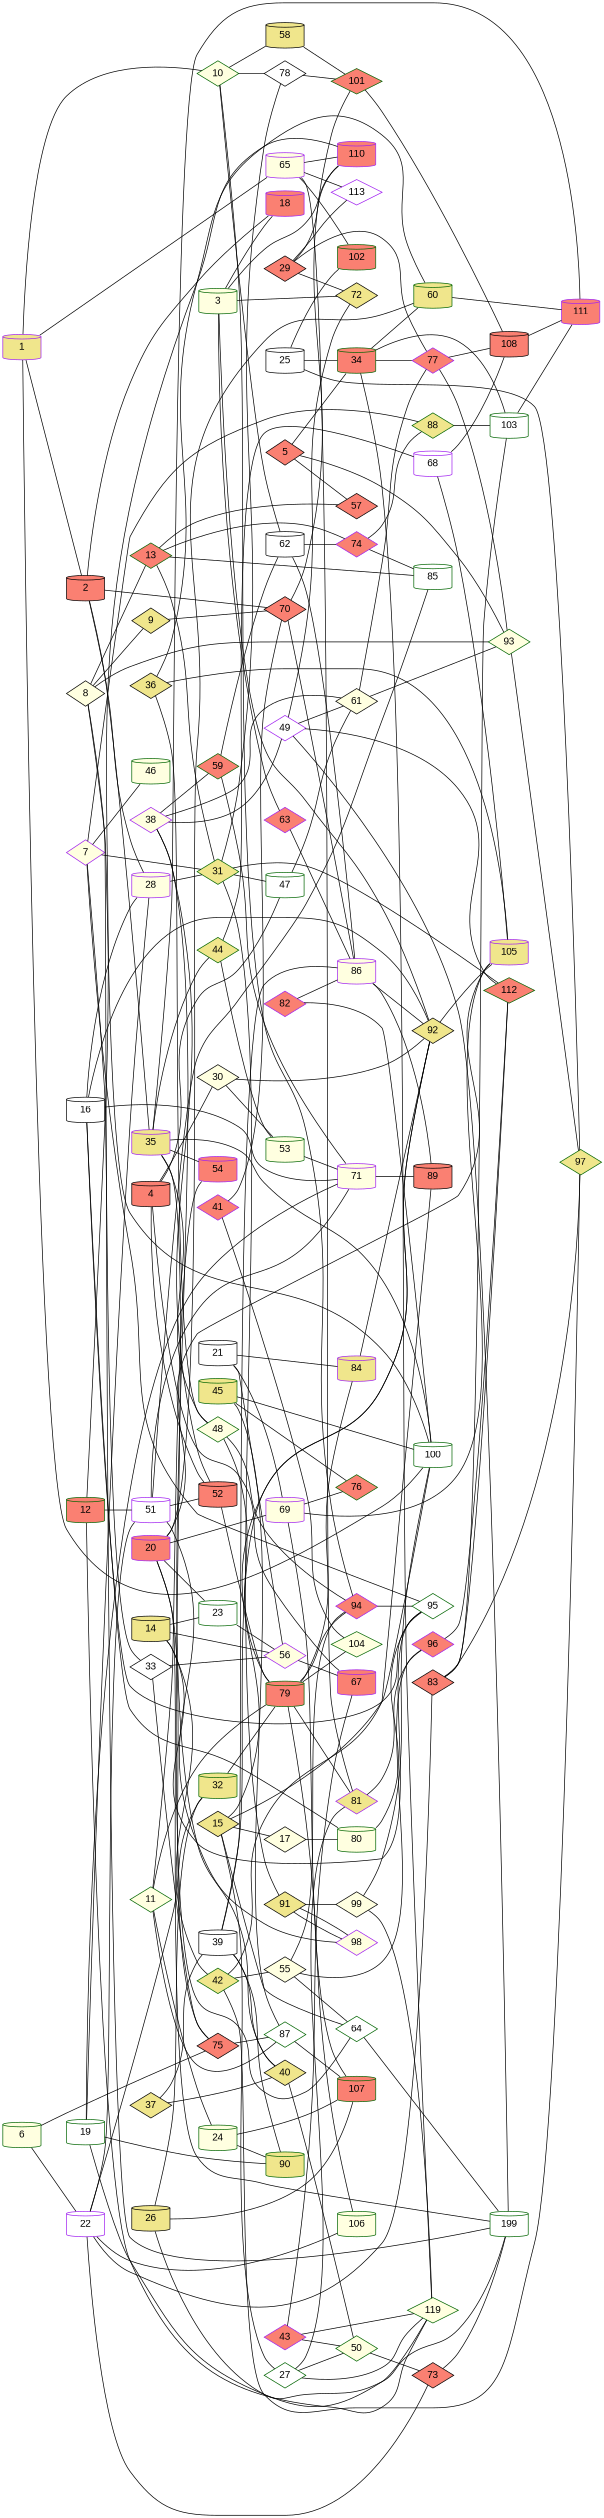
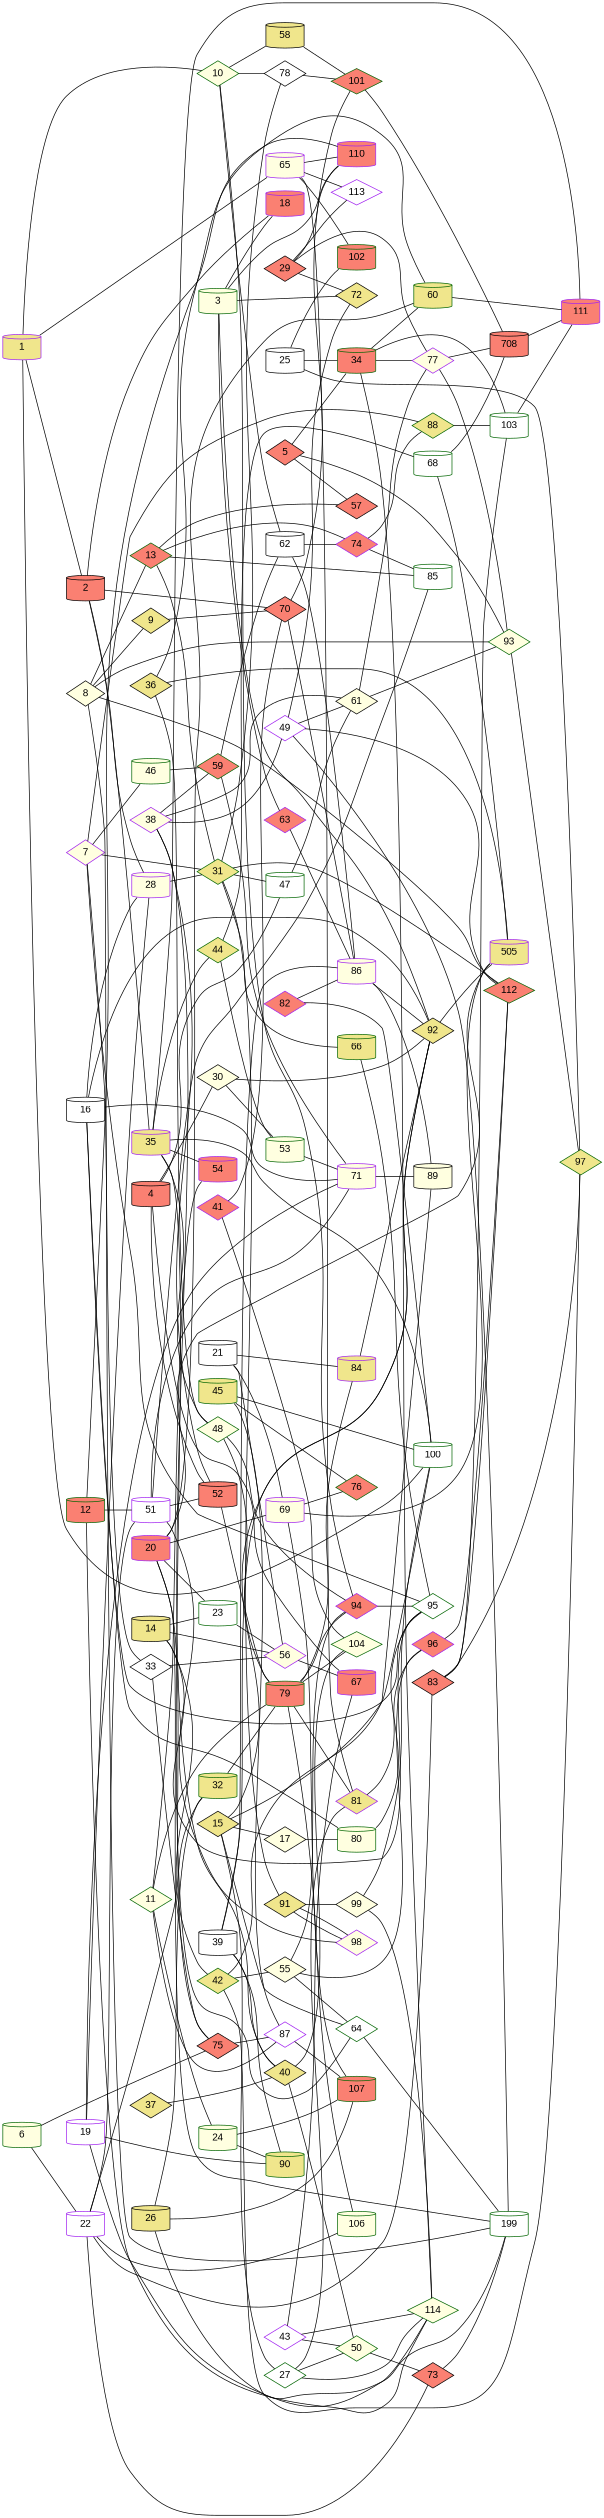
node "108": label "108" -> "708"
node "77": fillcolor salmon -> lightyellow
node "68": color purple -> darkgreen
edge "59" -- "46": added
node "105": label "105" -> "505"
node "66": added
edge "8" -- "100": now "8" -- "112"
node "89": fillcolor salmon -> lightyellow
edge "104" -- "40": added
edge "39" -- "37": removed
node "87": color darkgreen -> purple
node "19": color darkgreen -> purple
node "119": label "119" -> "114"
node "43": fillcolor salmon -> white
